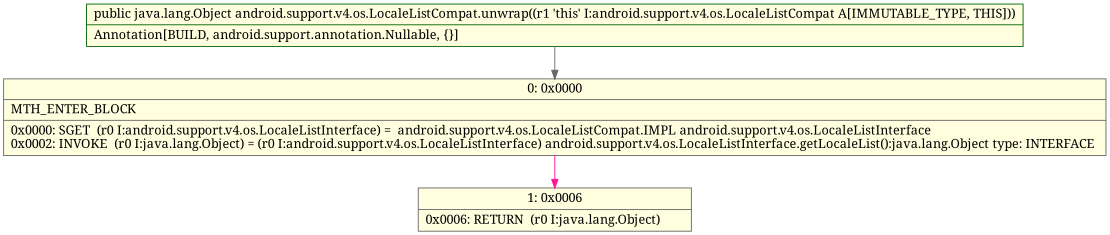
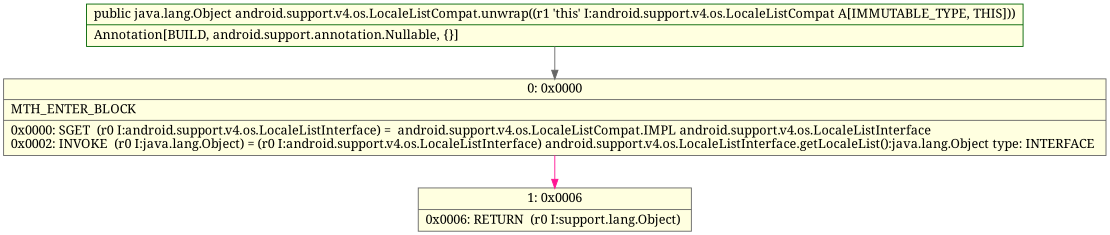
node "1: 0x0006": text "0x0006: RETURN  (r0 I:java.lang.Object)" -> "0x0006: RETURN  (r0 I:support.lang.Object)"
